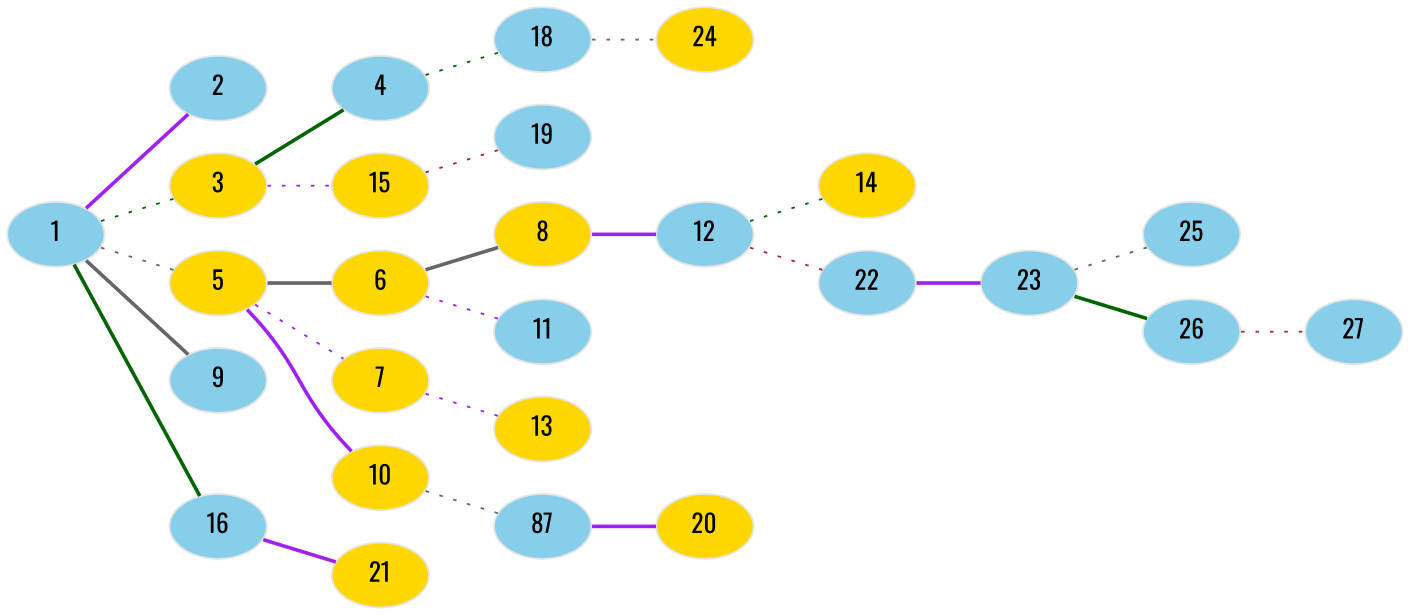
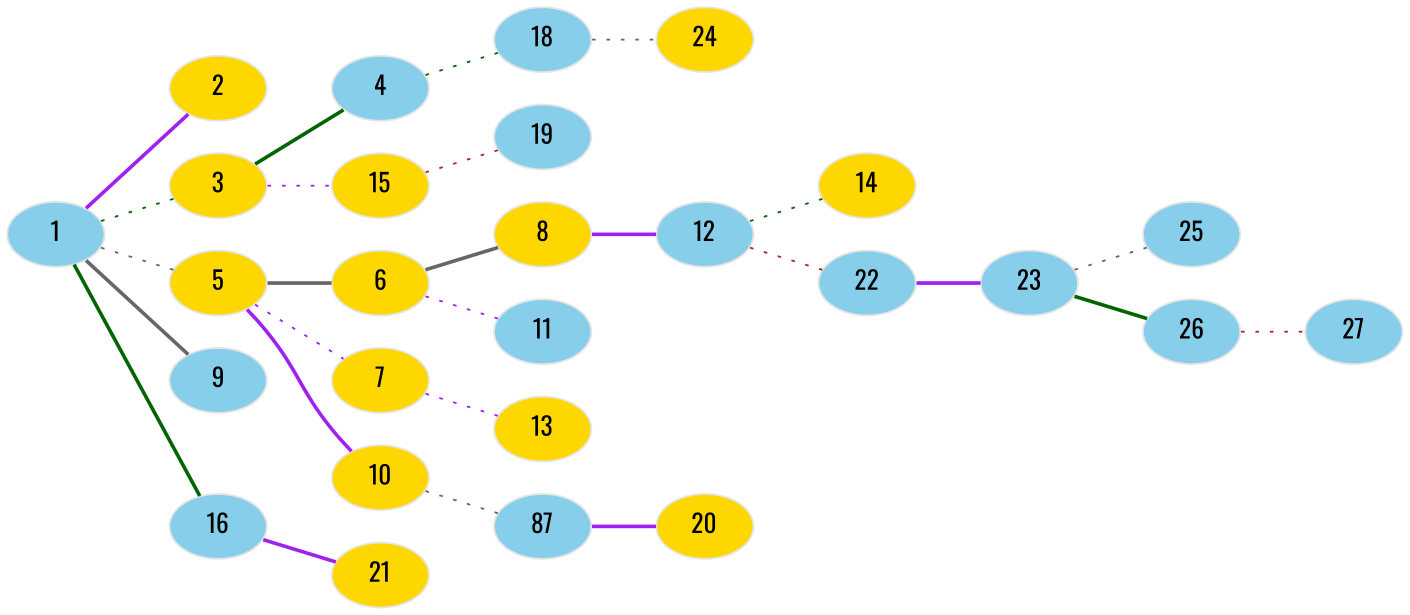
node "2": fillcolor skyblue -> gold
